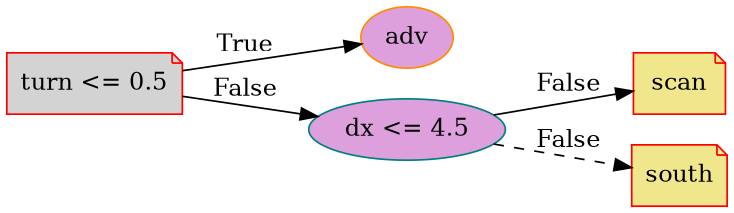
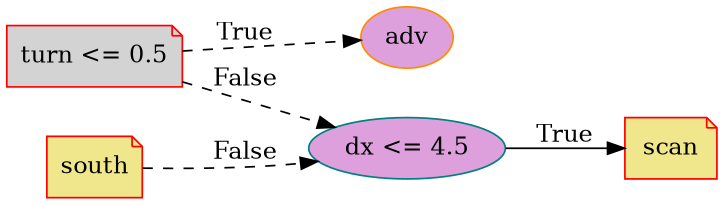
edge "turn <= 0.5" -> "adv": style solid -> dashed
edge "dx <= 4.5" -> "scan": label "False" -> "True"
edge "turn <= 0.5" -> "dx <= 4.5": style solid -> dashed
edge "dx <= 4.5" -> "south": reversed
